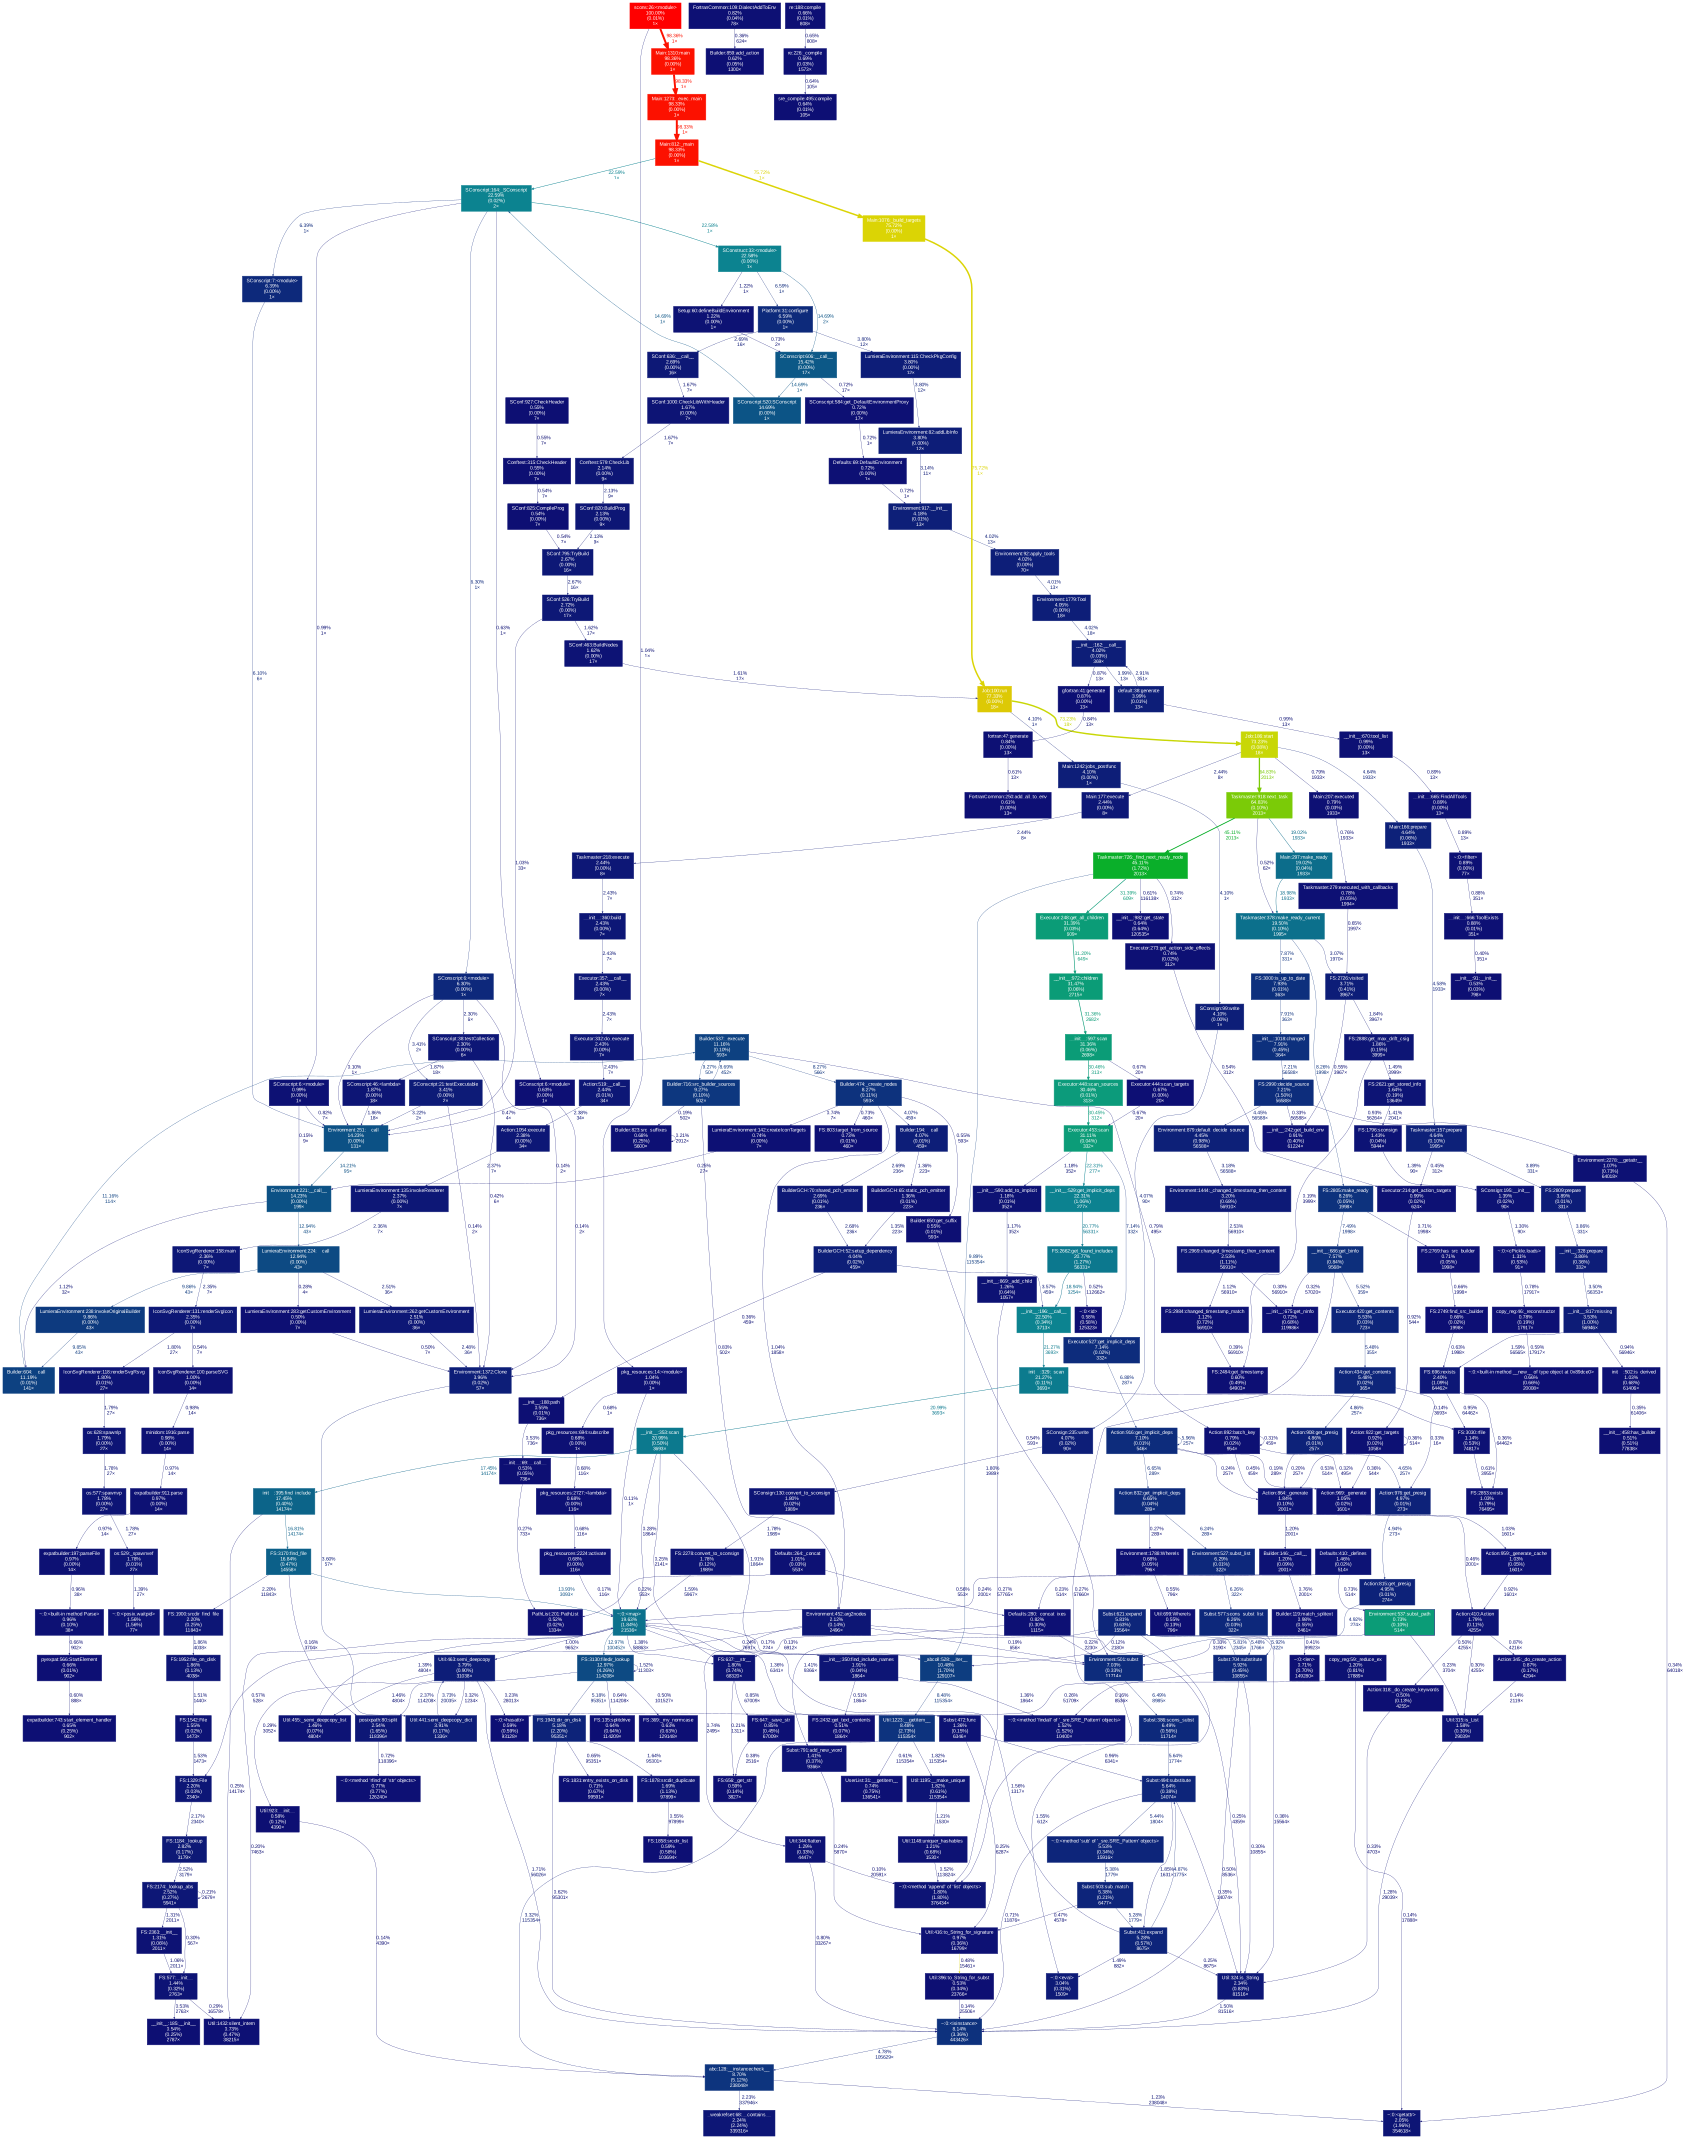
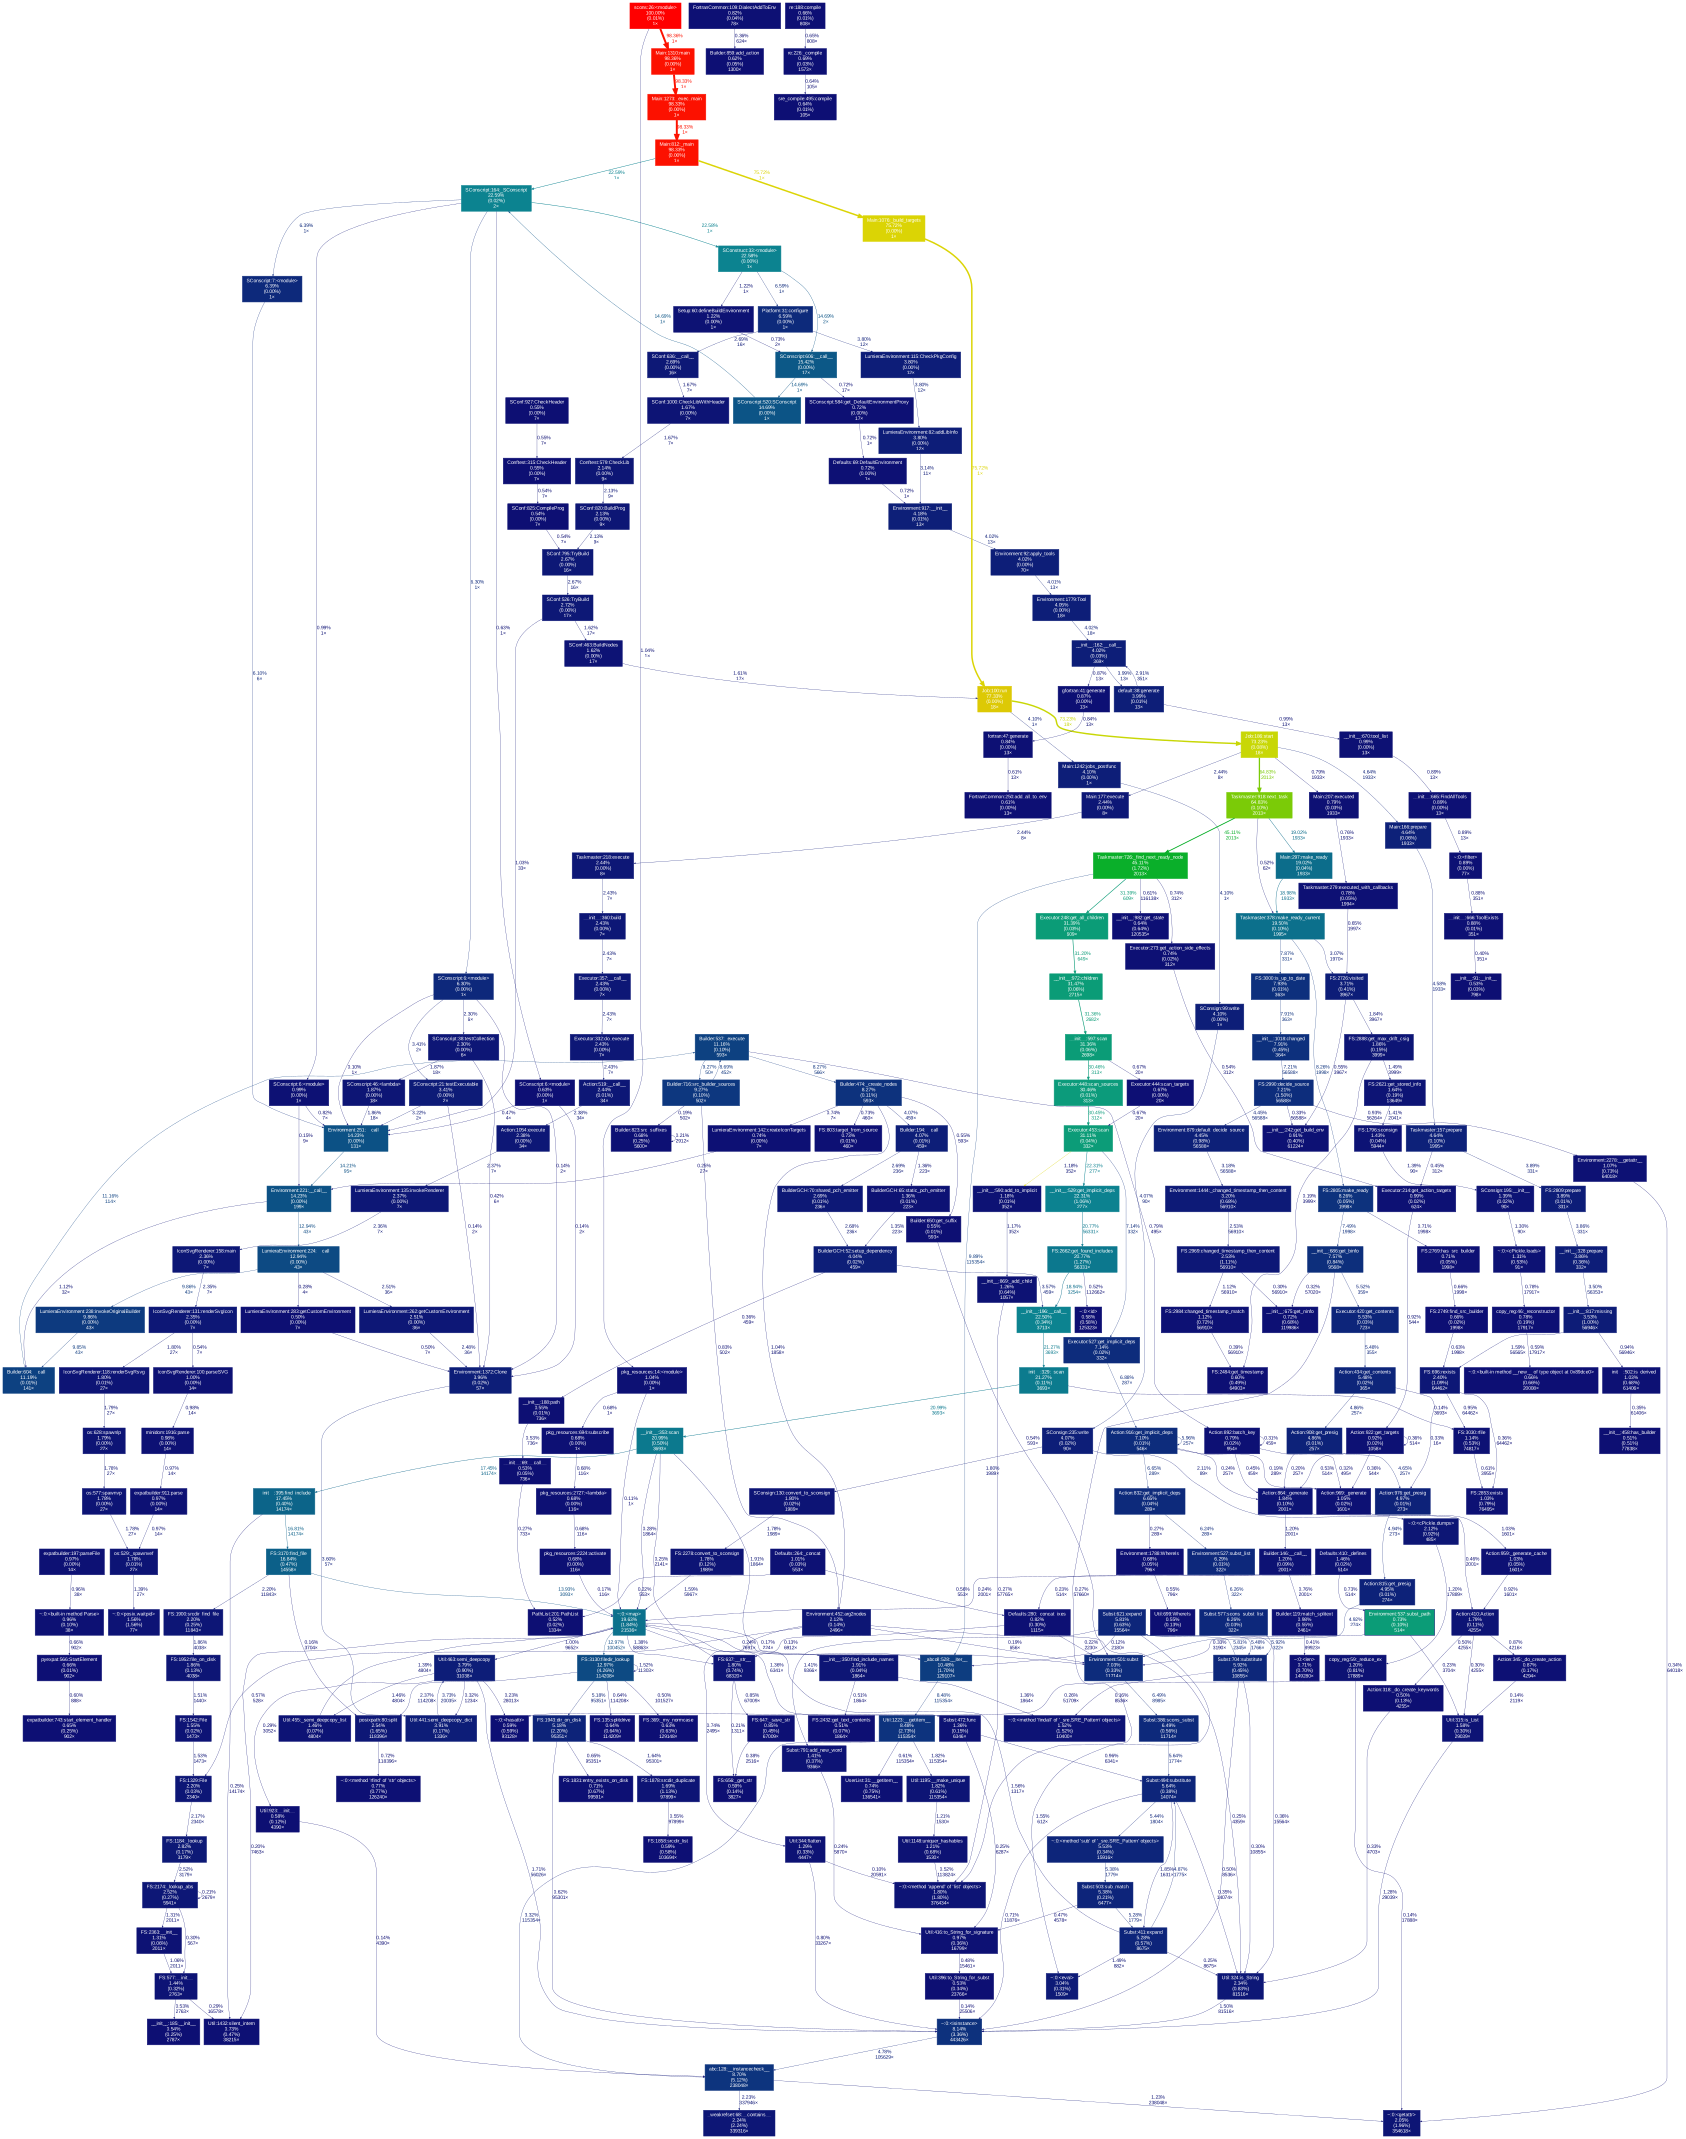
edge "Executor:453:scan 31.11% (0.04%) 332×" -> "__init__:590:add_to_implicit 1.18% (0.01%) 352×": color #0d1274 -> #dbd405
edge "expatbuilder:911:parse 0.97% (0.00%) 14×" -> "expatbuilder:197:parseFile 0.97% (0.00%) 14×": now "expatbuilder:911:parse 0.97% (0.00%) 14×" -> "os:529:_spawnvef 1.78% (0.01%) 27×"
node "~:0:<cPickle.dumps> 2.12% (0.92%) 485×": added
edge "Util:416:to_String_for_signature 0.97% (0.36%) 16799×" -> "Util:396:to_String_for_subst 0.53% (0.34%) 23766×": color #dbd405 -> #0d0f73
